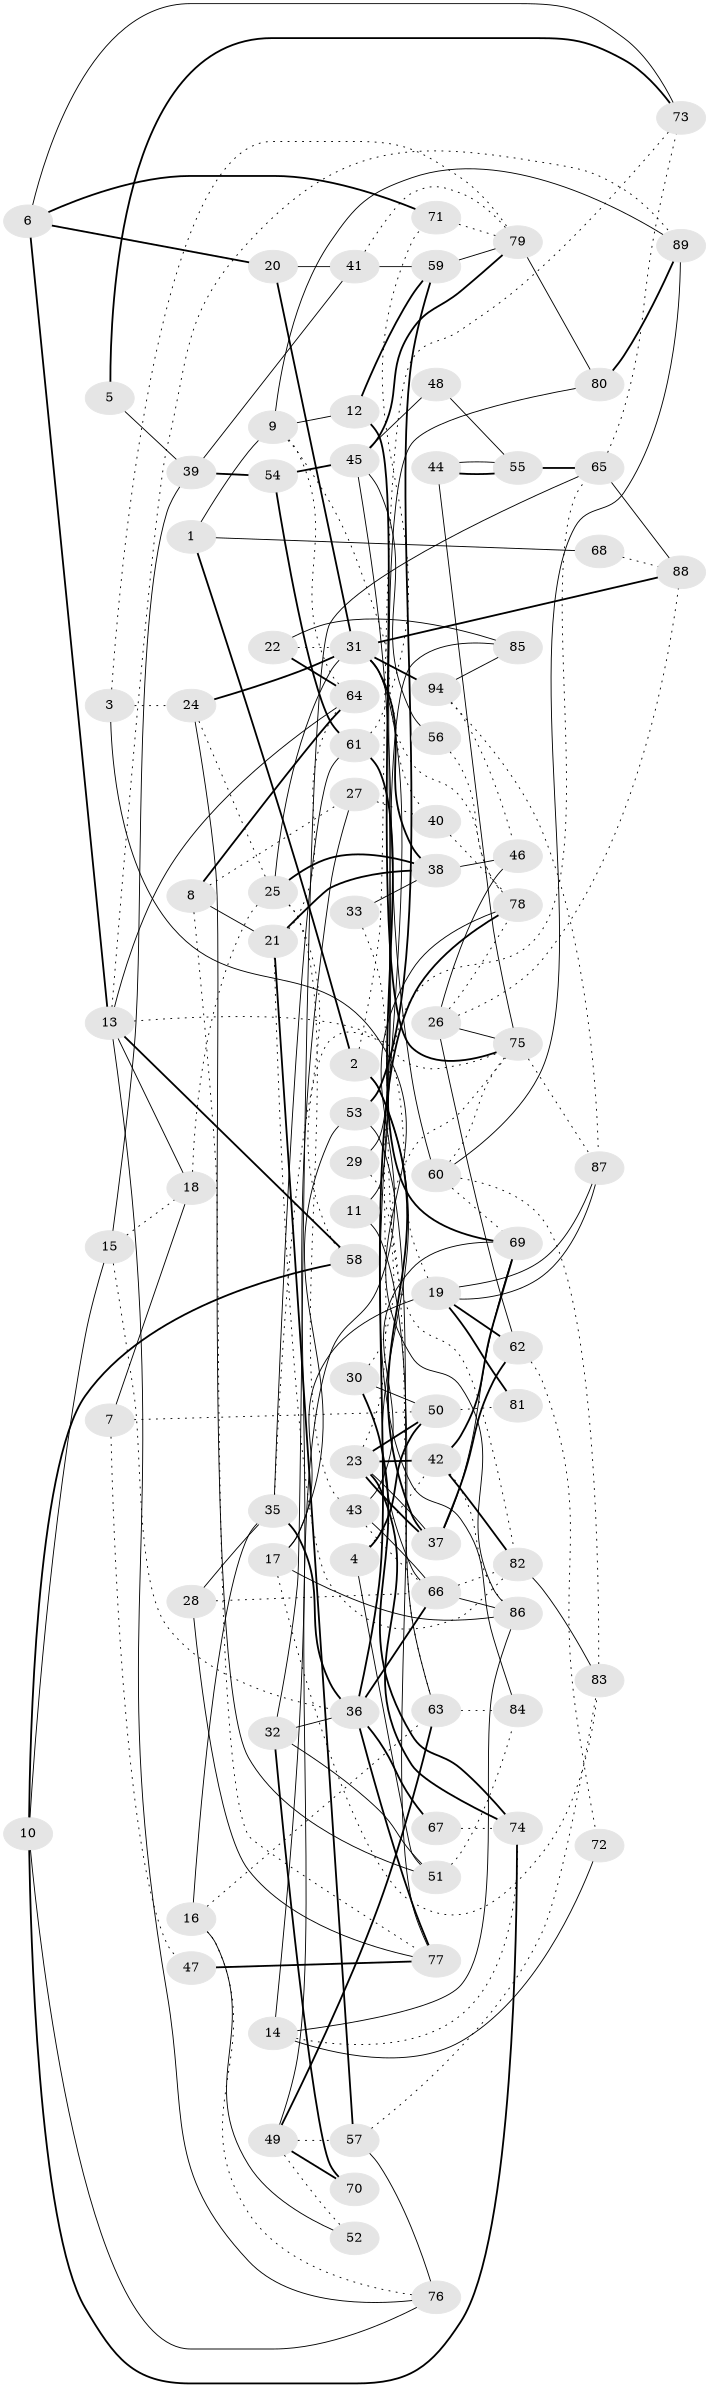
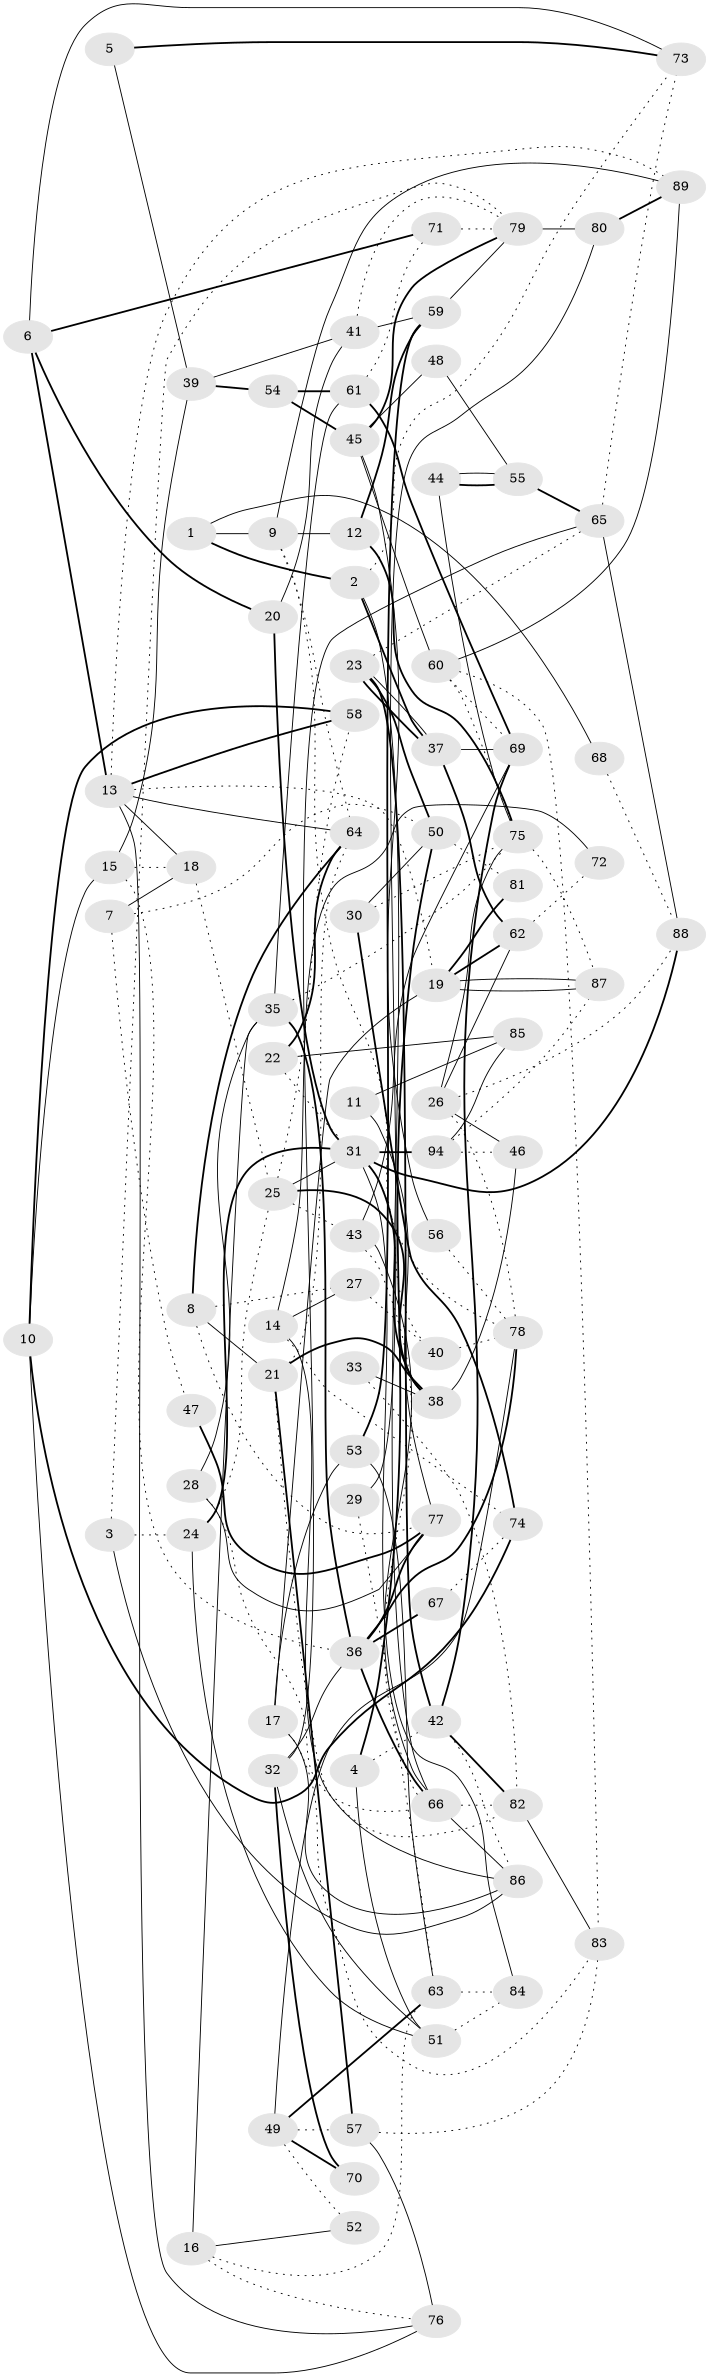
edge "23" -- "74": removed
